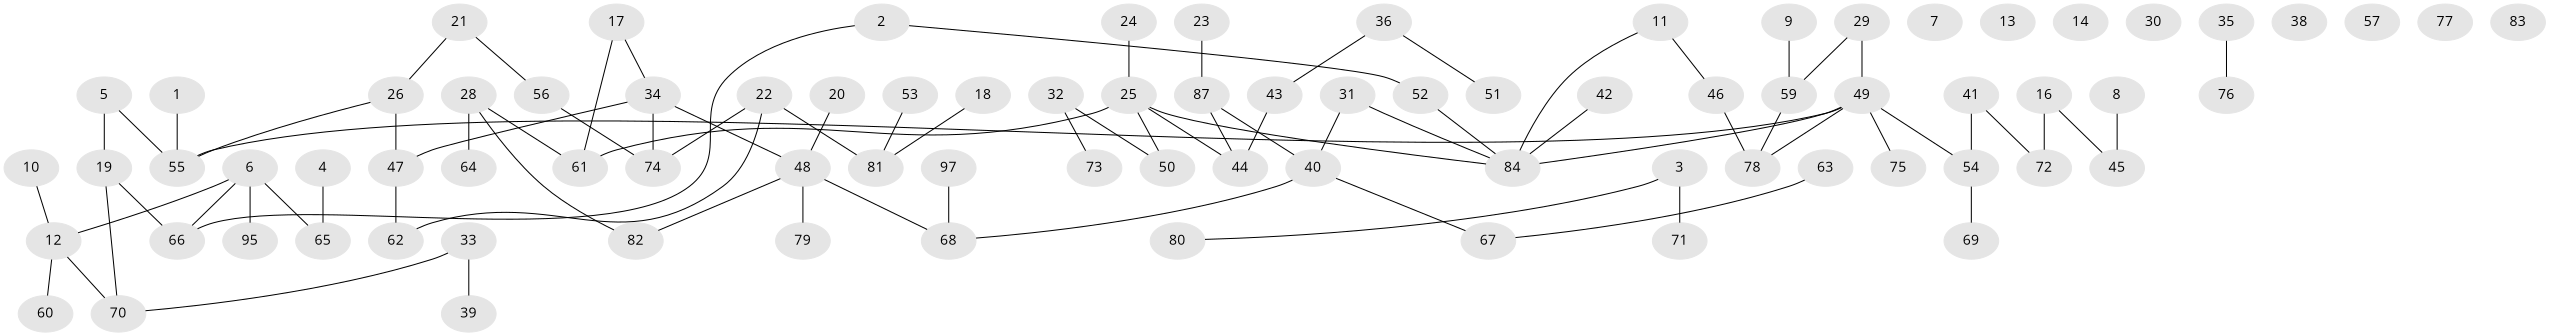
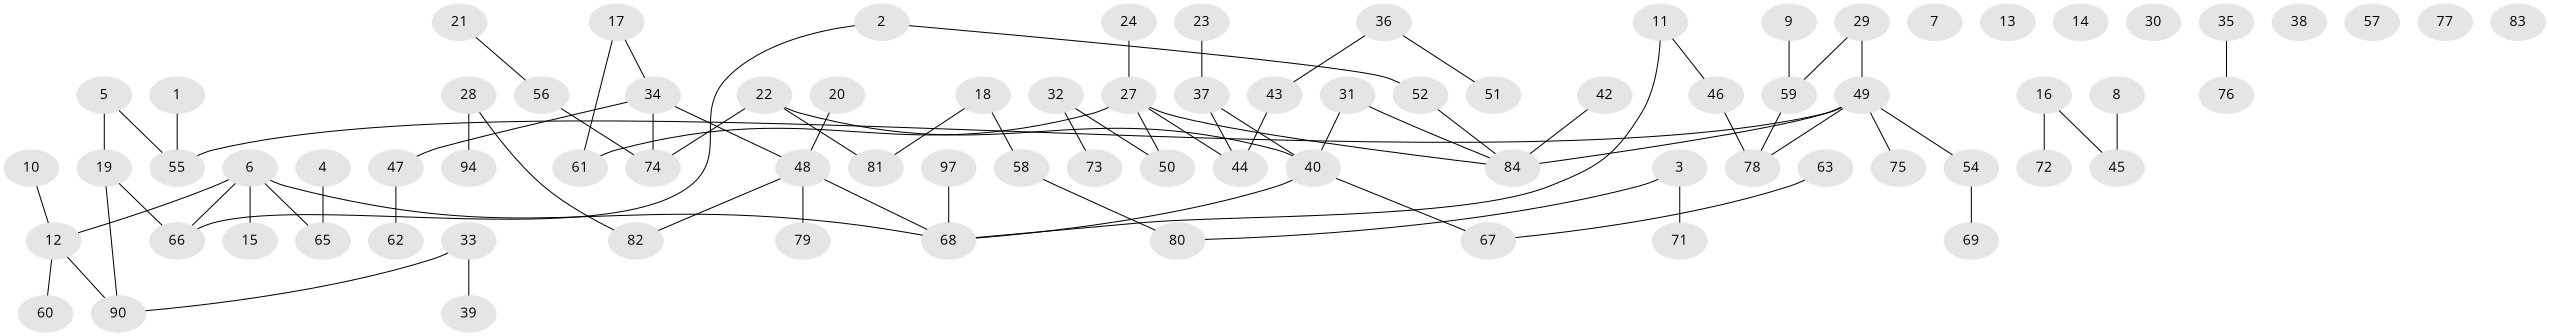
edge "11" -- "84": now "11" -- "68"
node "26": removed
node "53": removed
node "25": label "25" -> "27"
node "87": label "87" -> "37"
node "41": removed
edge "28" -- "61": removed
node "64": label "64" -> "94"
node "58": added
edge "6" -- "68": added
edge "22" -- "62": now "22" -- "40"
node "95": label "95" -> "15"
node "70": label "70" -> "90"
